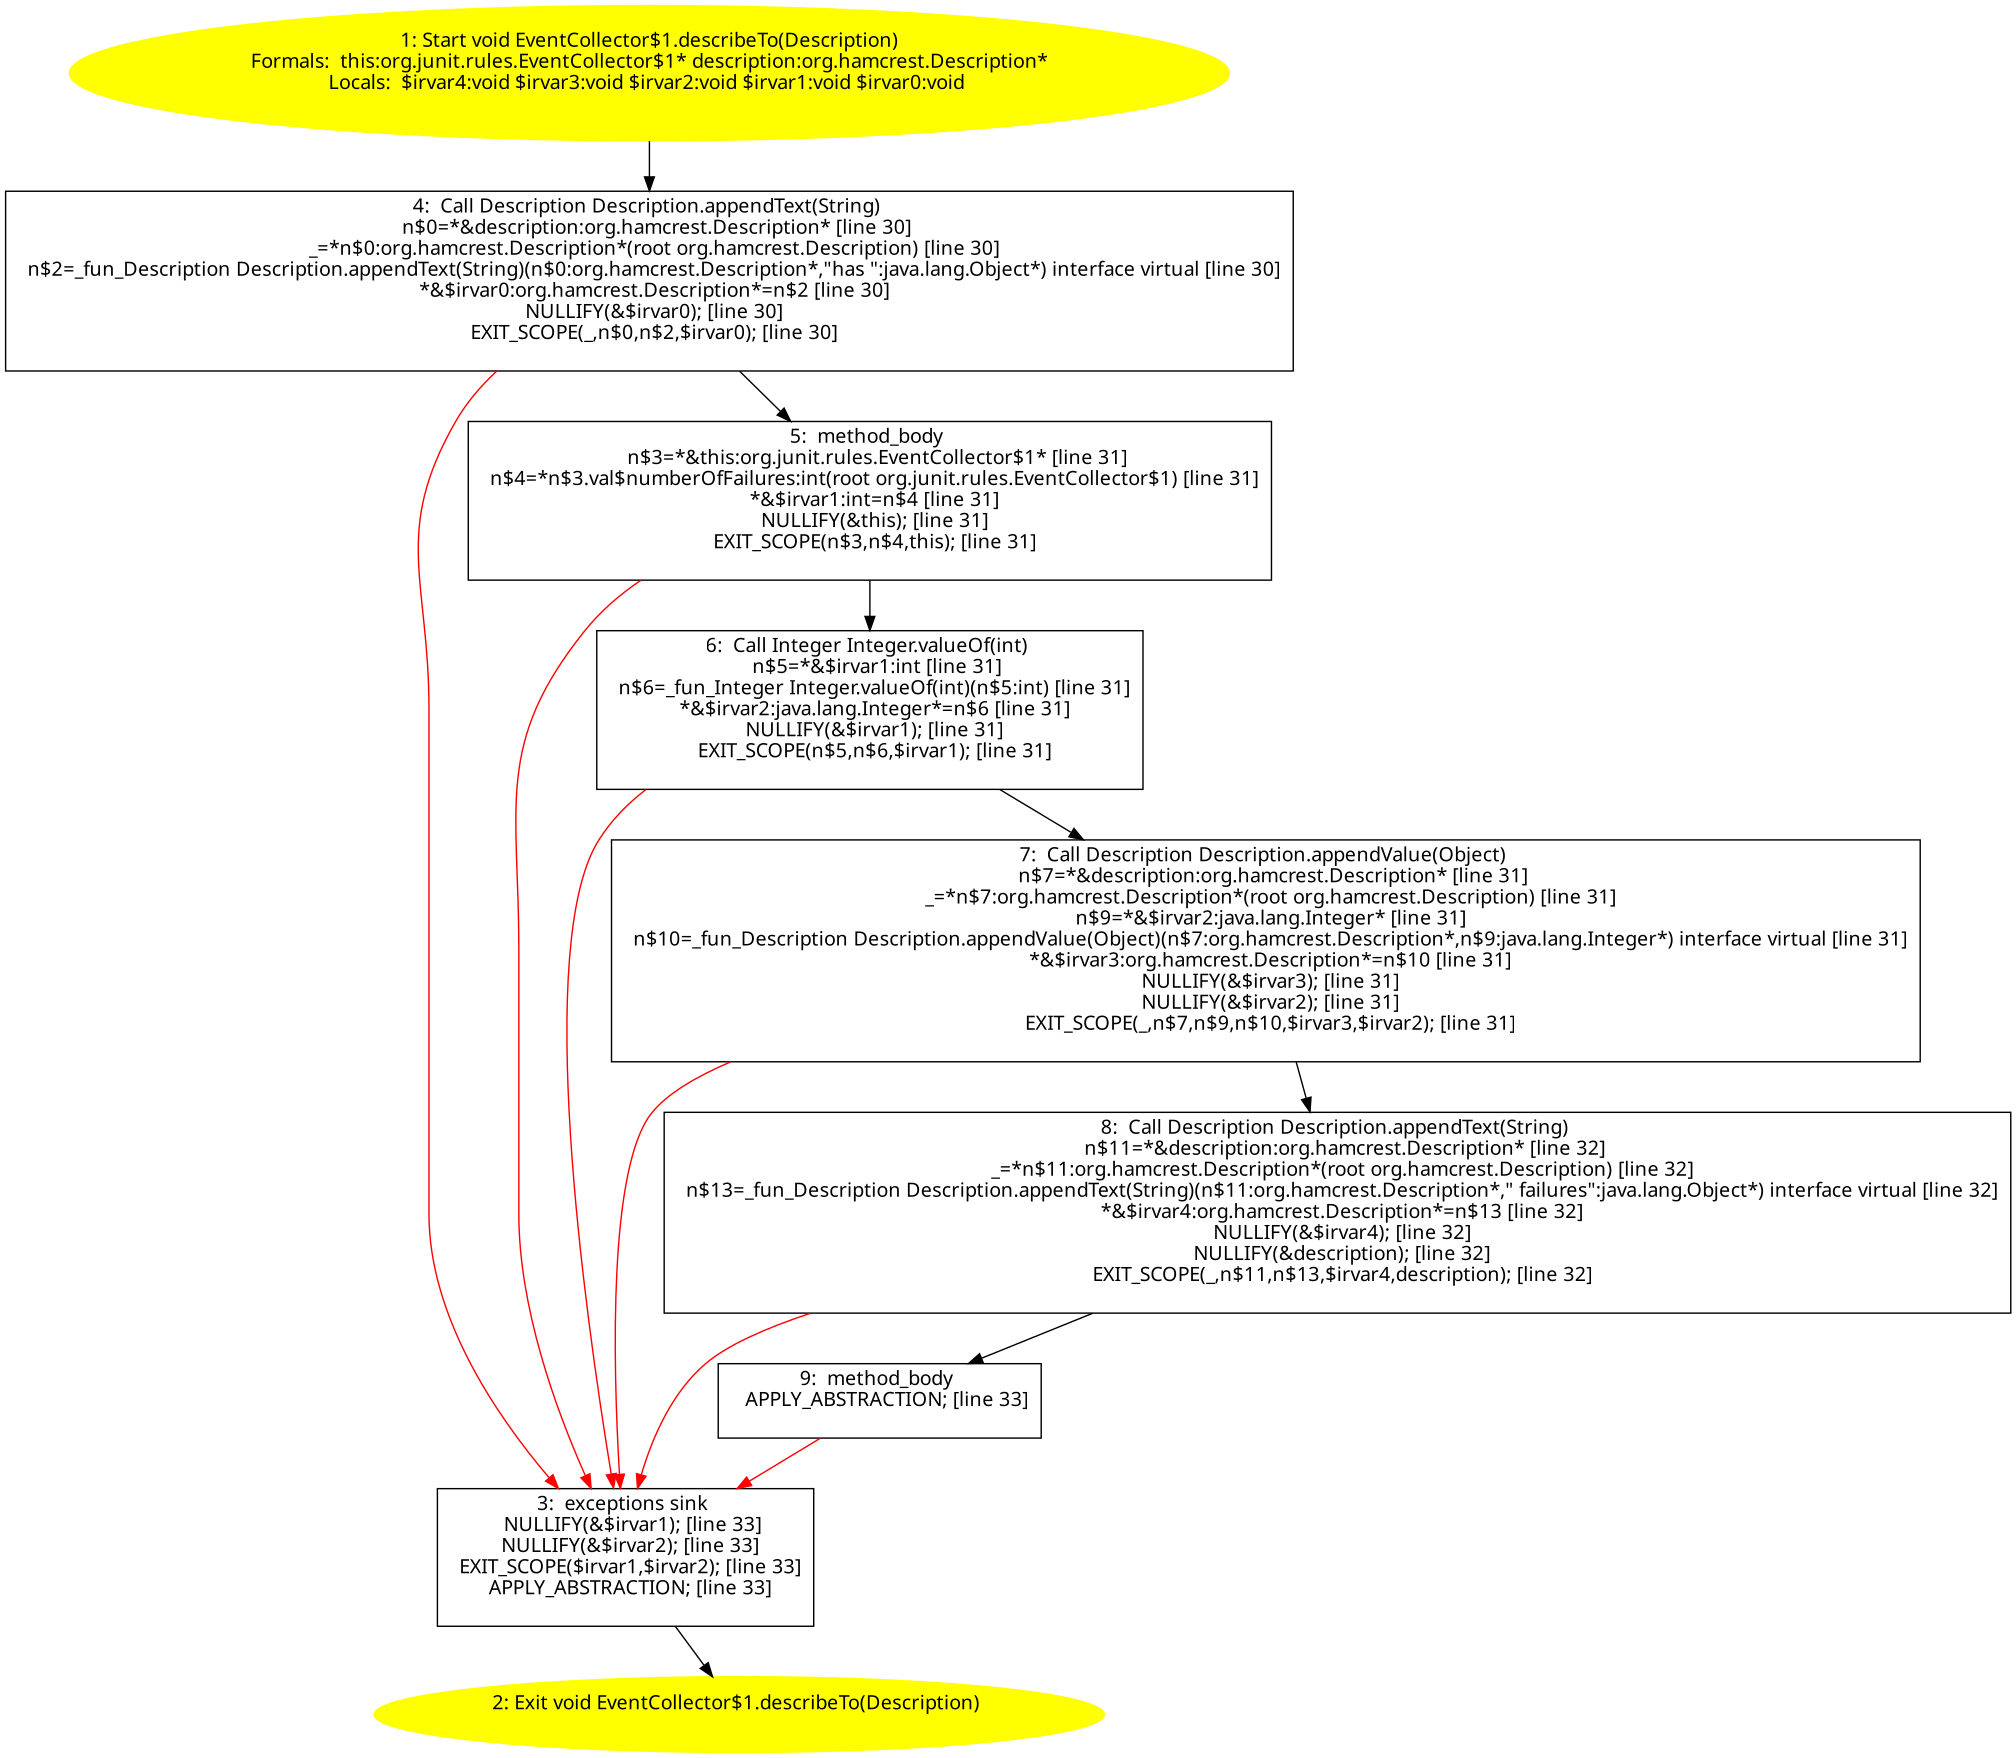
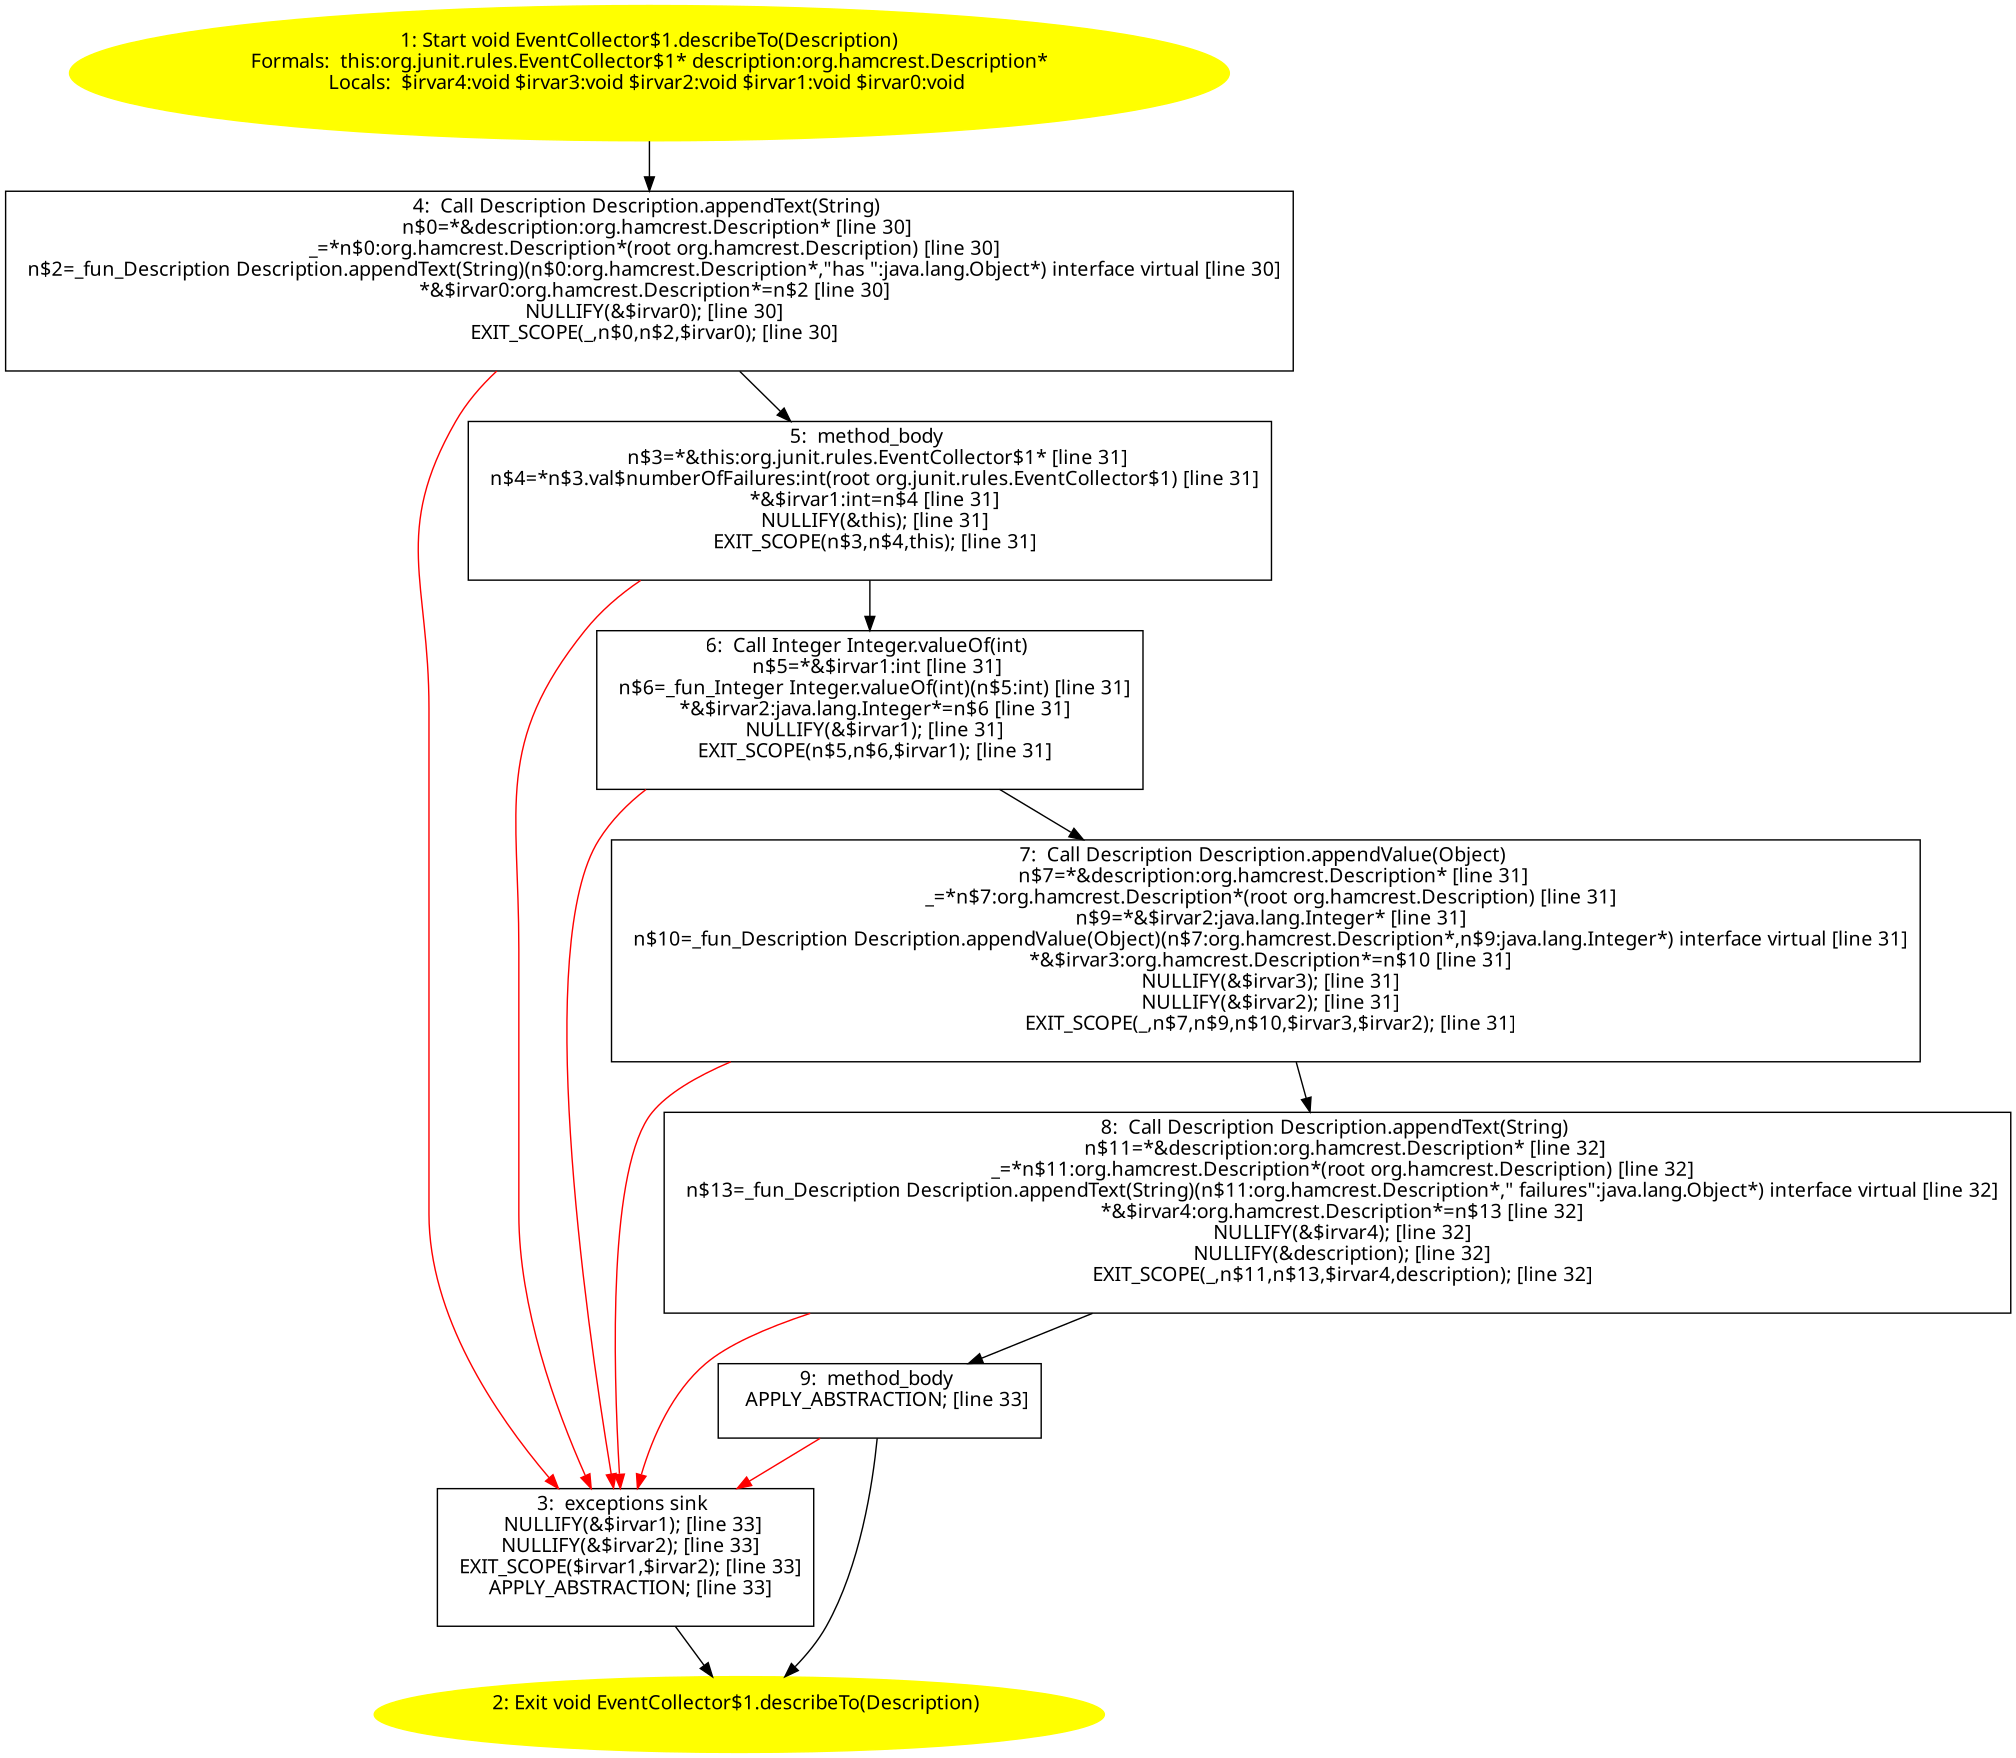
edge "9:  method_body APPLY_ABSTRACTION; [line 33]" -> "2: Exit void EventCollector$1.describeTo(Description)": added
